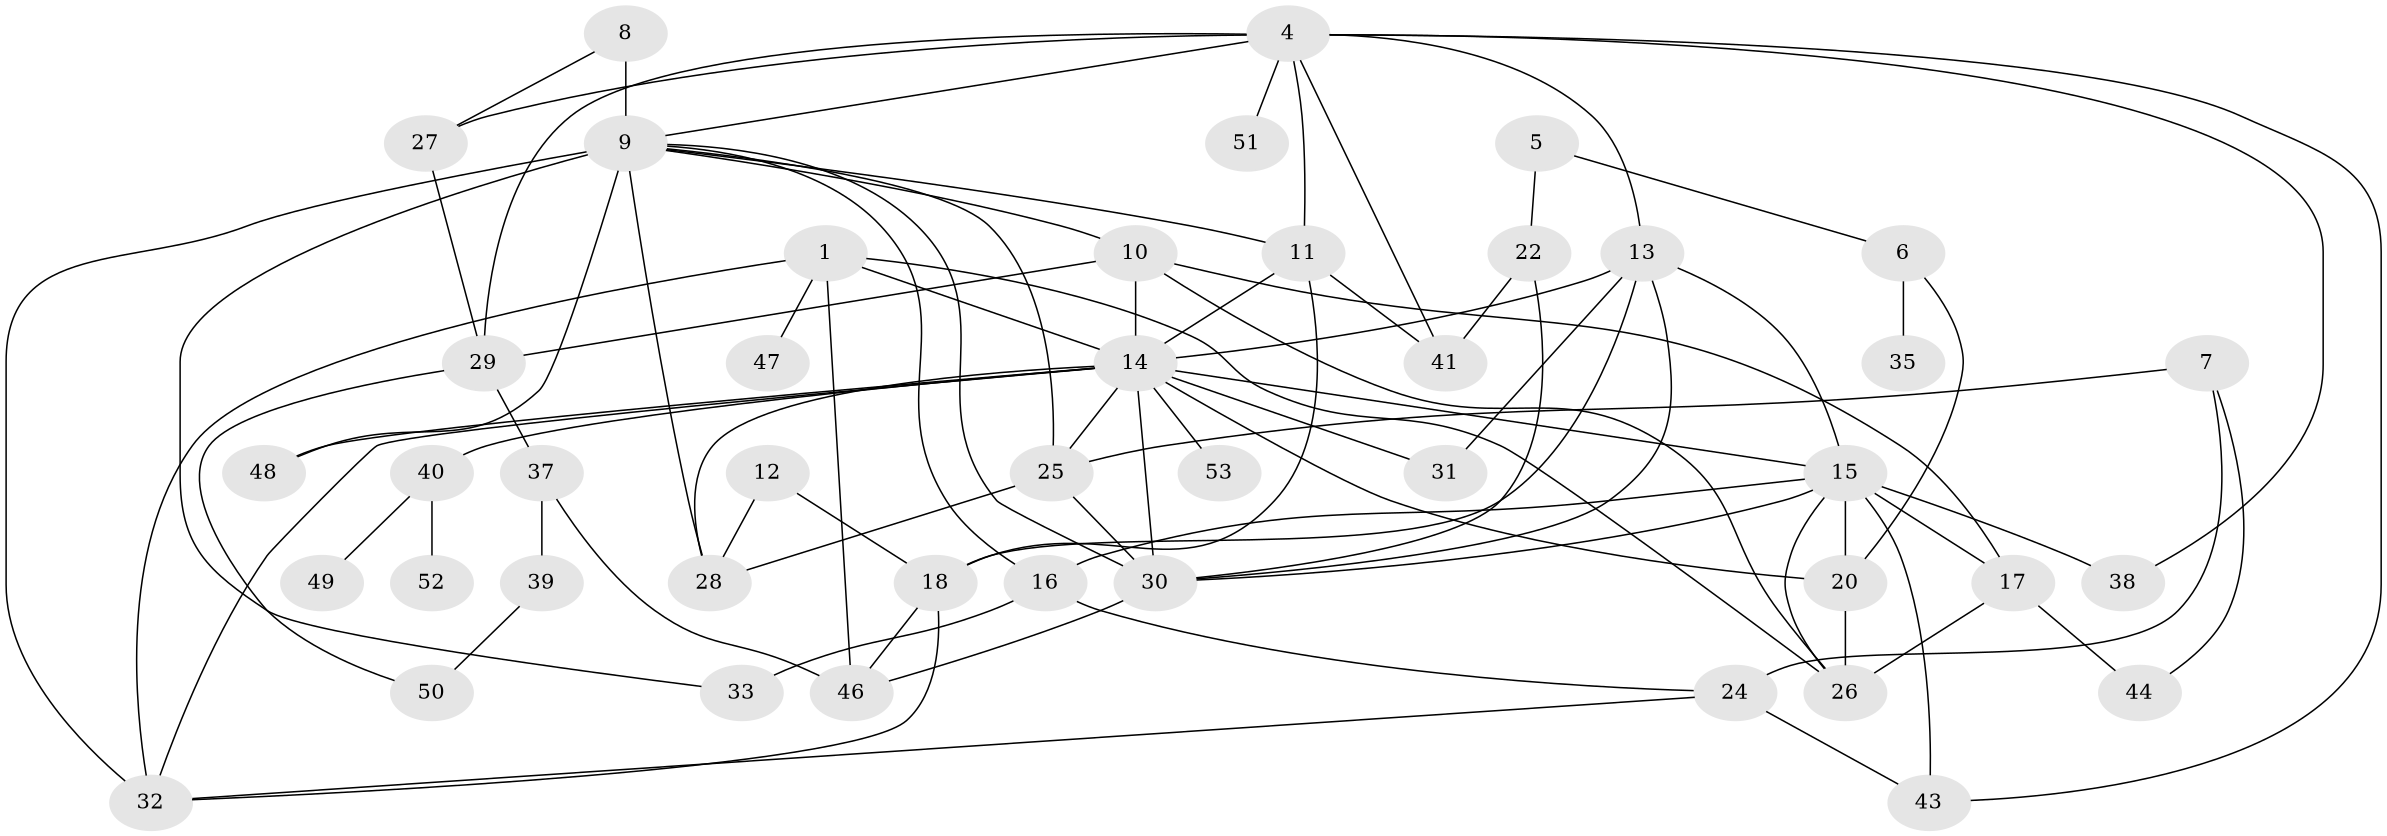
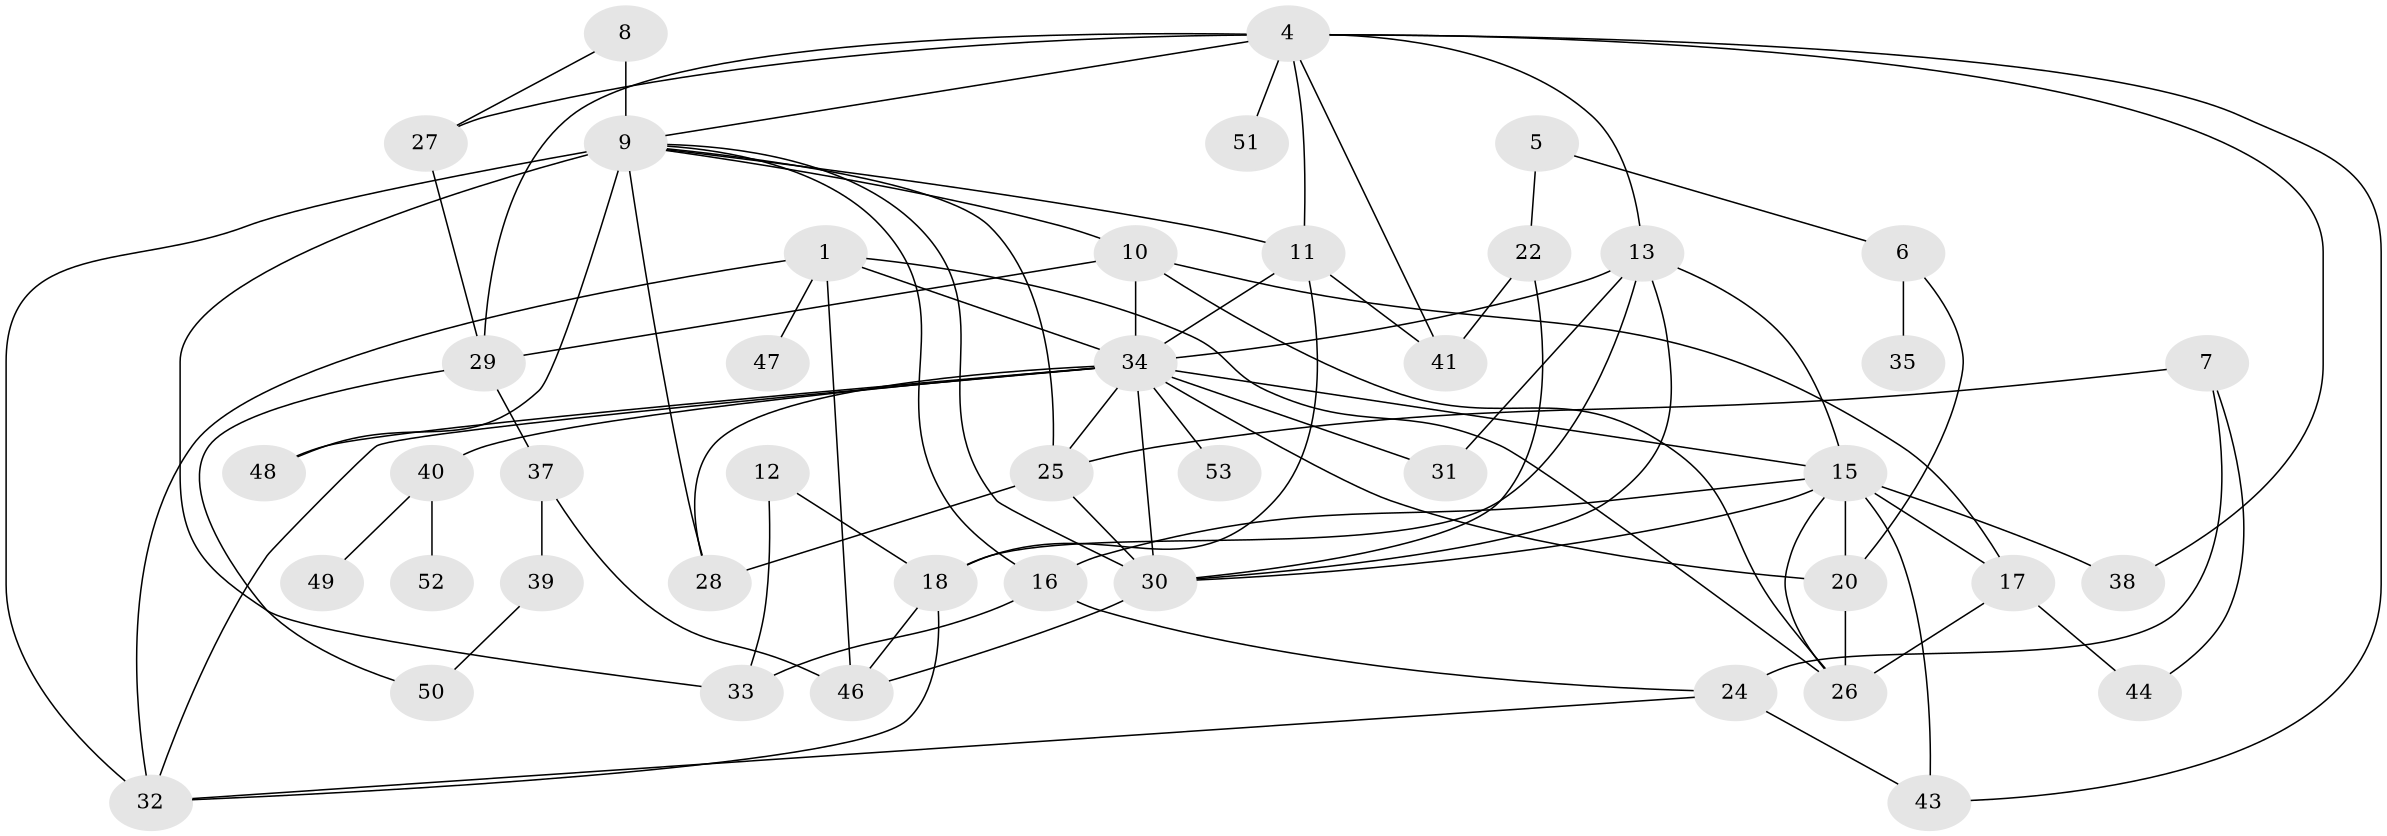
node "14": label "14" -> "34"
edge "12" -- "28": now "12" -- "33"
